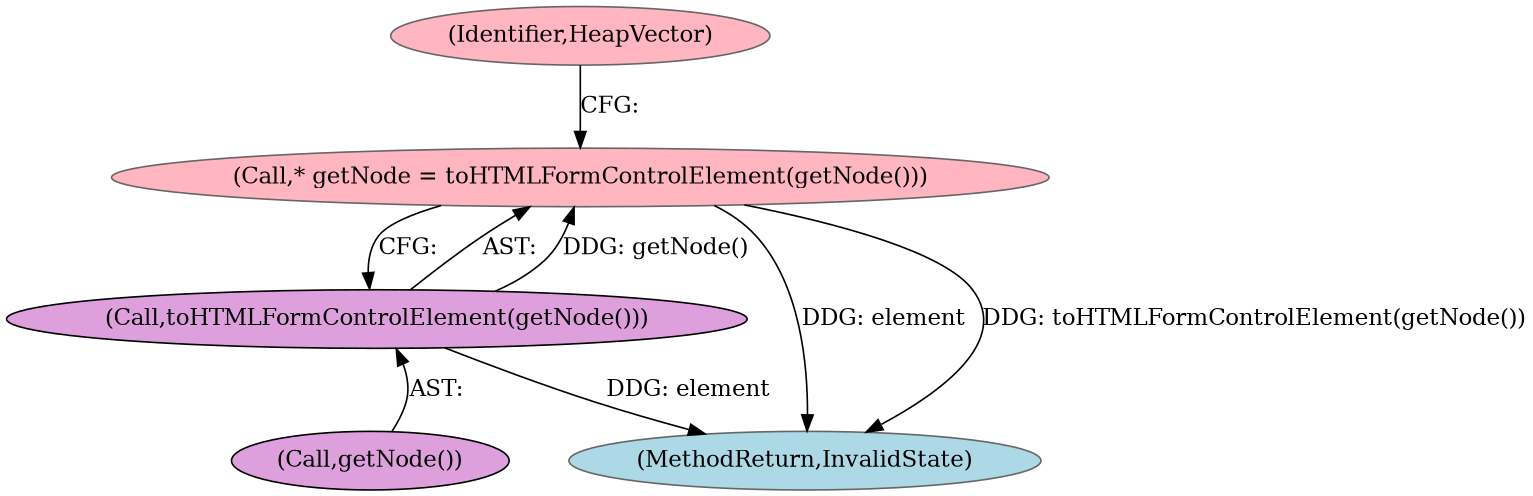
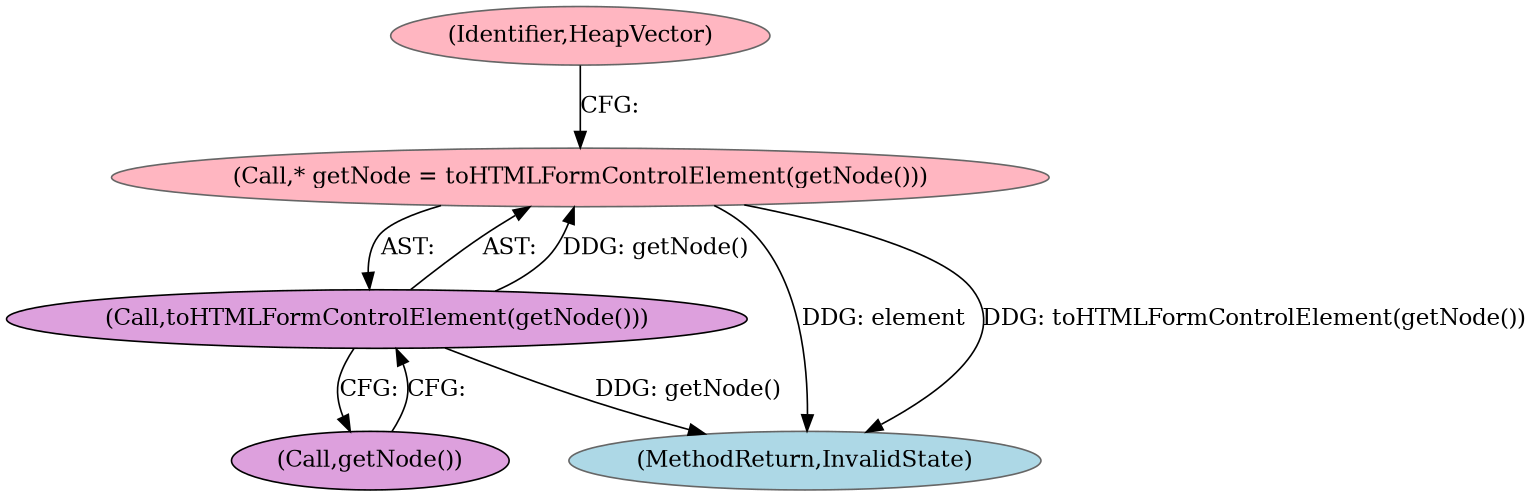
edge "(Call,* getNode = toHTMLFormControlElement(getNode()))" -> "(Call,toHTMLFormControlElement(getNode()))": label "CFG: " -> "AST: "
edge "(Call,toHTMLFormControlElement(getNode()))" -> "(Call,getNode())": added, label "CFG:"
edge "(Call,getNode())" -> "(Call,toHTMLFormControlElement(getNode()))": label "AST: " -> "CFG: "
edge "(Call,toHTMLFormControlElement(getNode()))" -> "(MethodReturn,InvalidState)": label "DDG: element" -> "DDG: getNode()"
